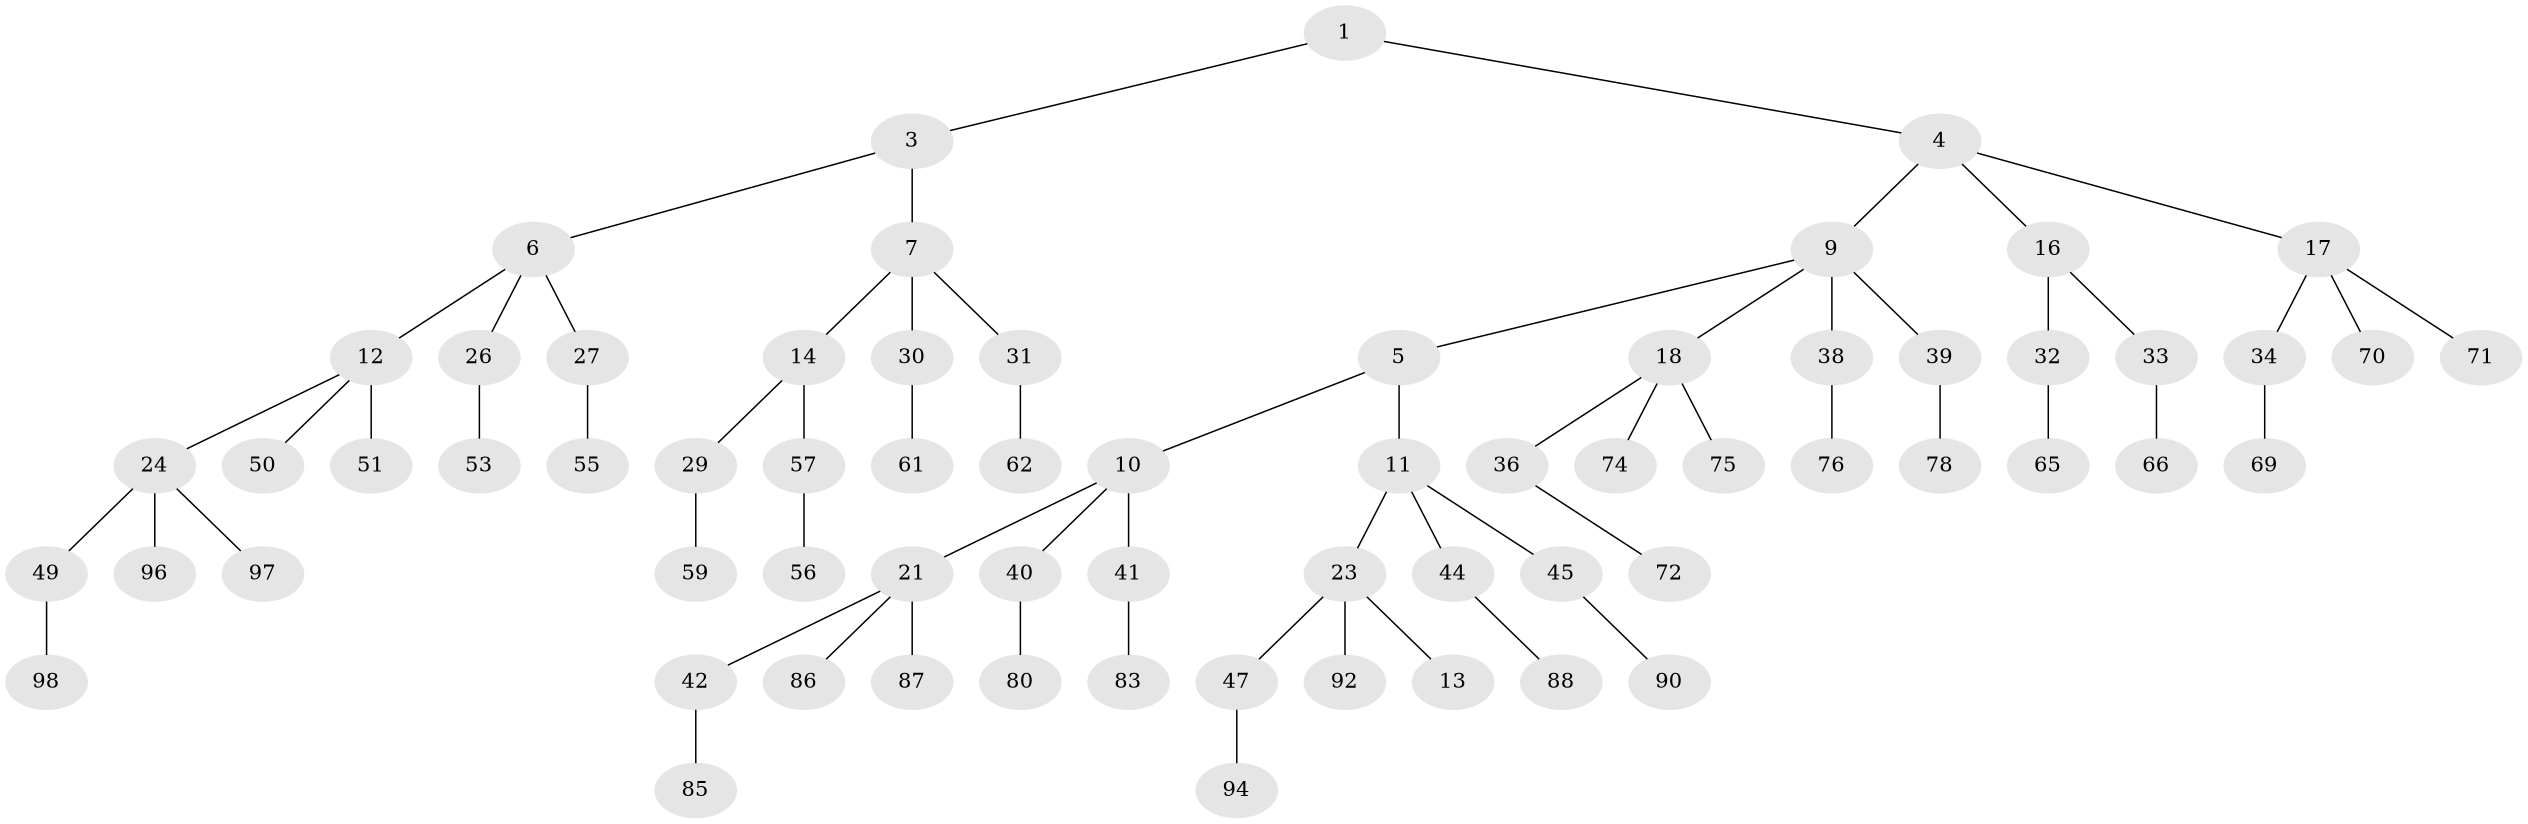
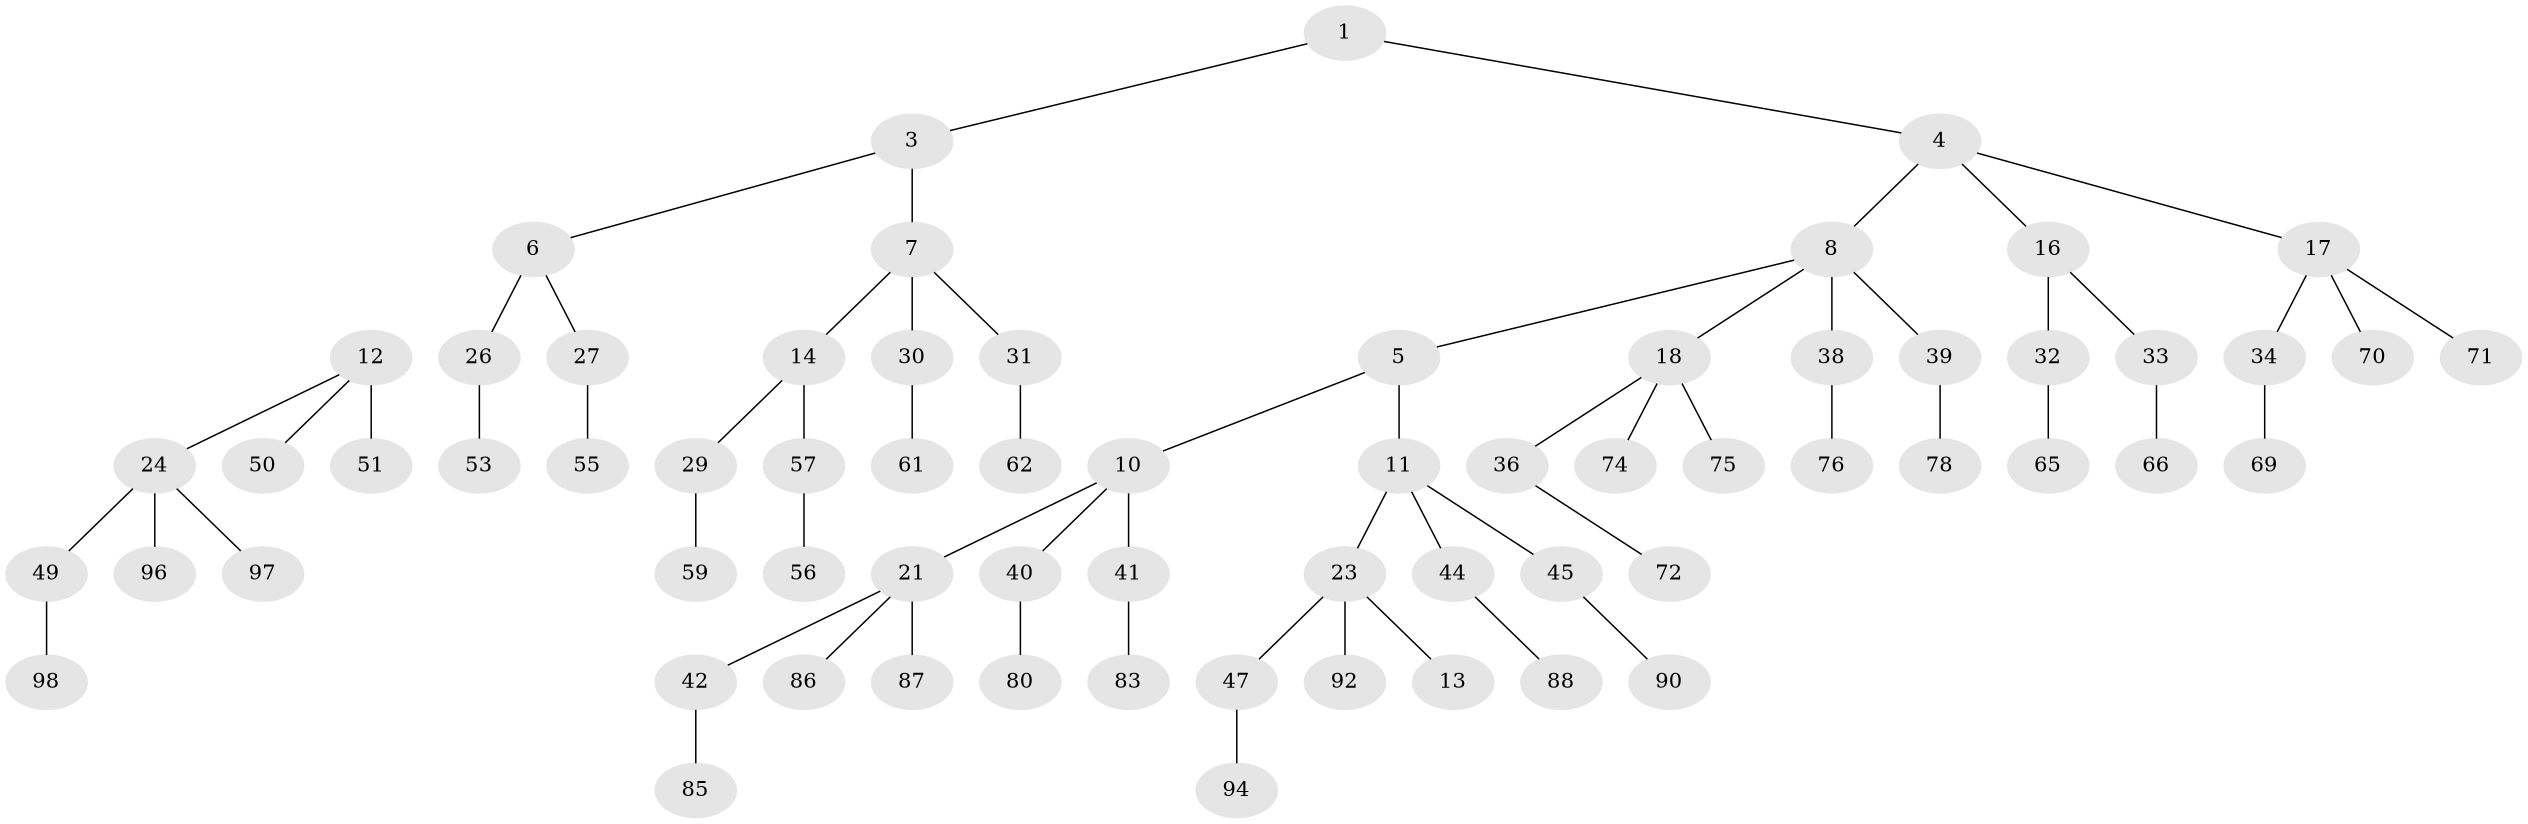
node "9": label "9" -> "8"
edge "6" -- "12": removed
